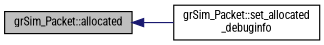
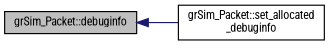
node "grSim_Packet::allocated": label "grSim_Packet::allocated" -> "grSim_Packet::debuginfo"
